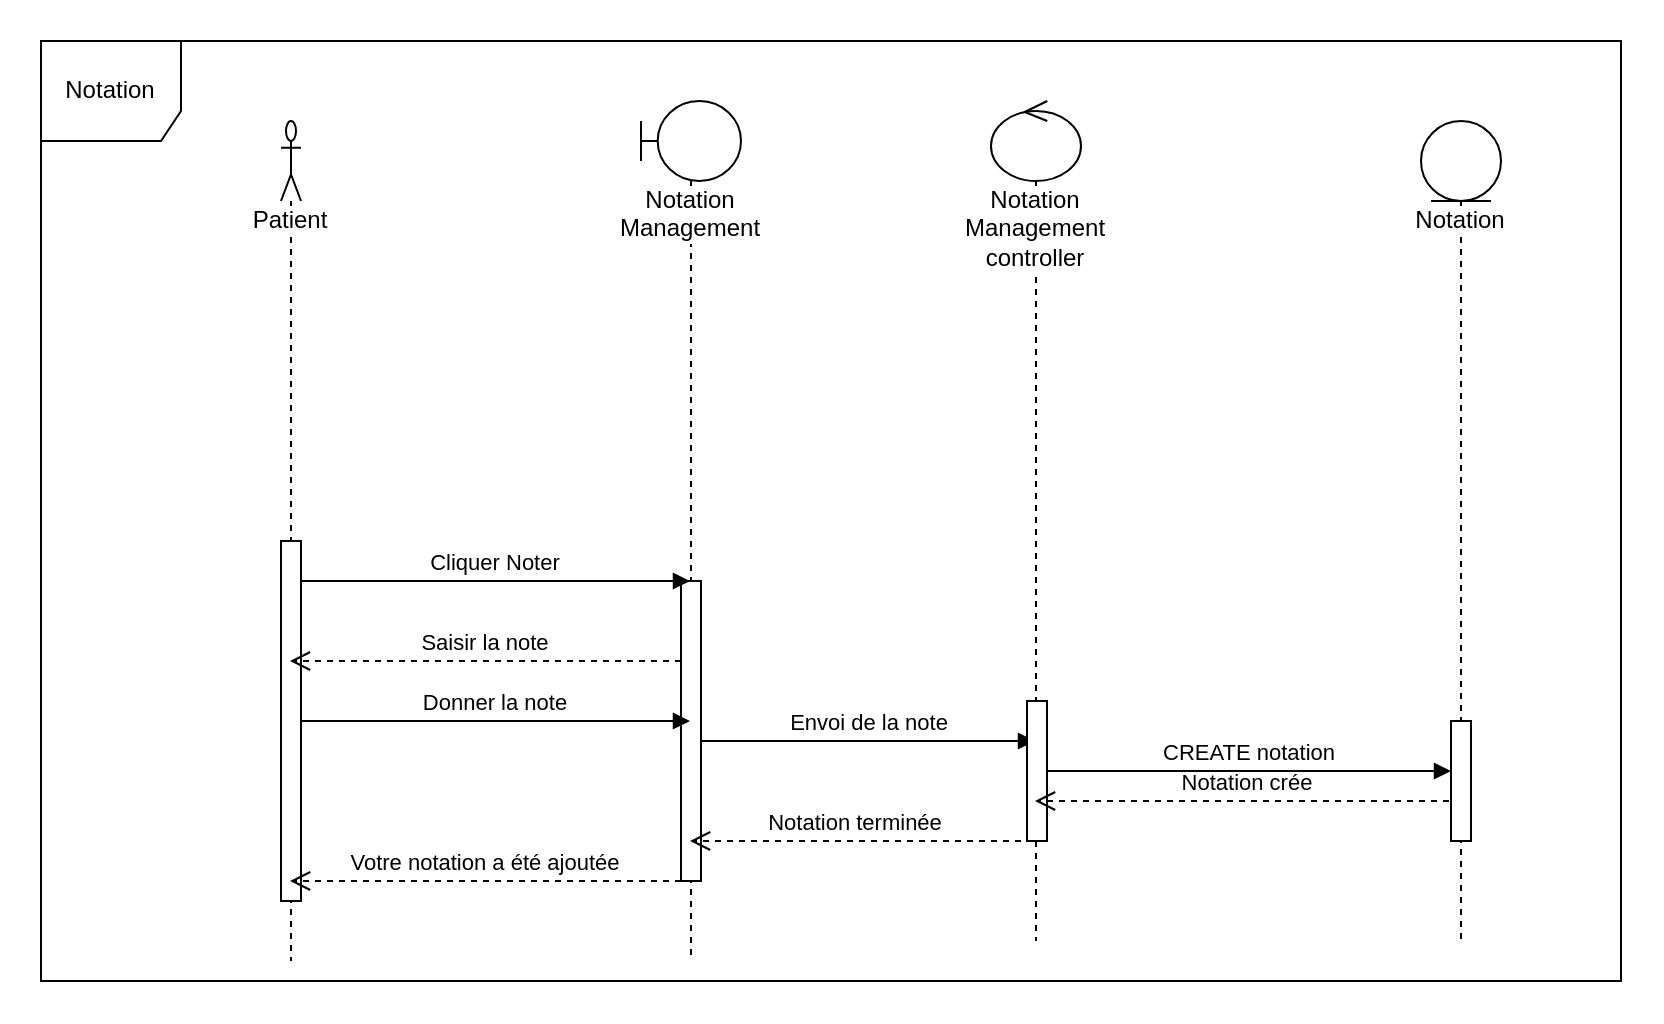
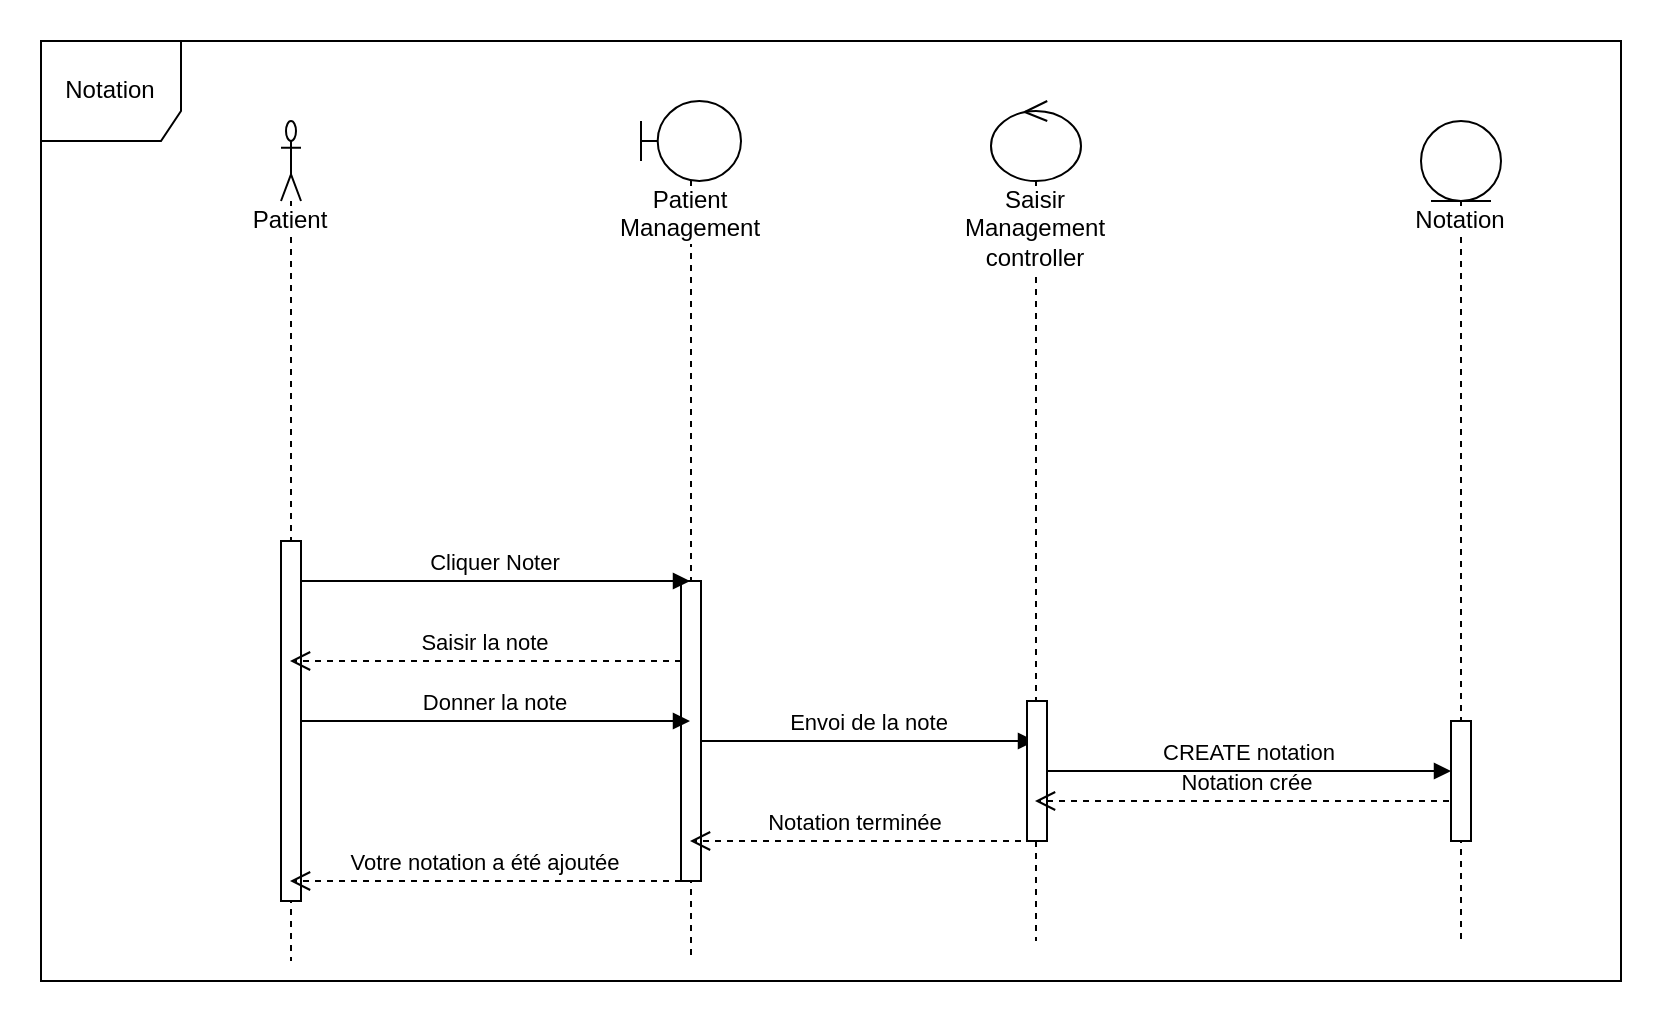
node "Notation Management": label "Notation Management" -> "Patient Management"
node "Notation Management controller": label "Notation Management controller" -> "Saisir Management controller"
